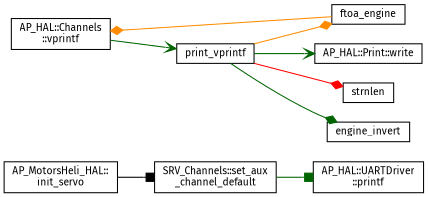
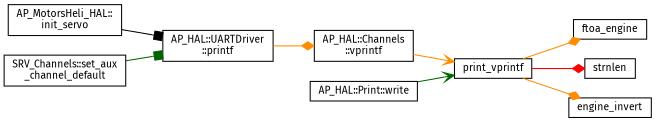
edge "ftoa_engine" -> "AP_HAL::Channels ::vprintf": now "AP_HAL::UARTDriver ::printf" -> "AP_HAL::Channels ::vprintf"
edge "AP_HAL::Channels ::vprintf" -> "print_vprintf": color darkgreen -> darkorange
edge "print_vprintf" -> "AP_HAL::Print::write": reversed
edge "print_vprintf" -> "engine_invert": color darkgreen -> darkorange
edge "AP_MotorsHeli_HAL:: init_servo" -> "SRV_Channels::set_aux _channel_default": now "AP_MotorsHeli_HAL:: init_servo" -> "AP_HAL::UARTDriver ::printf"
